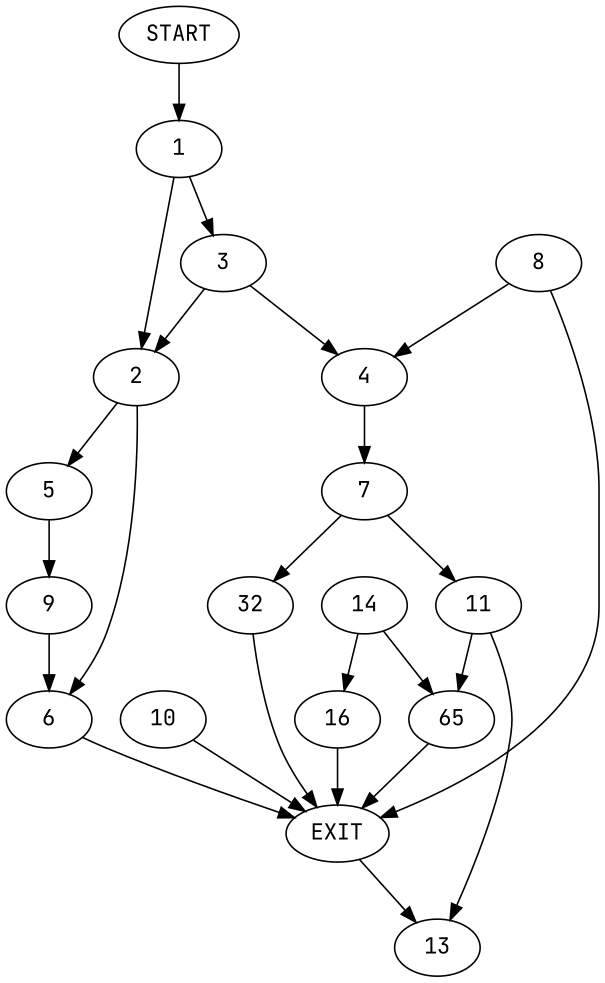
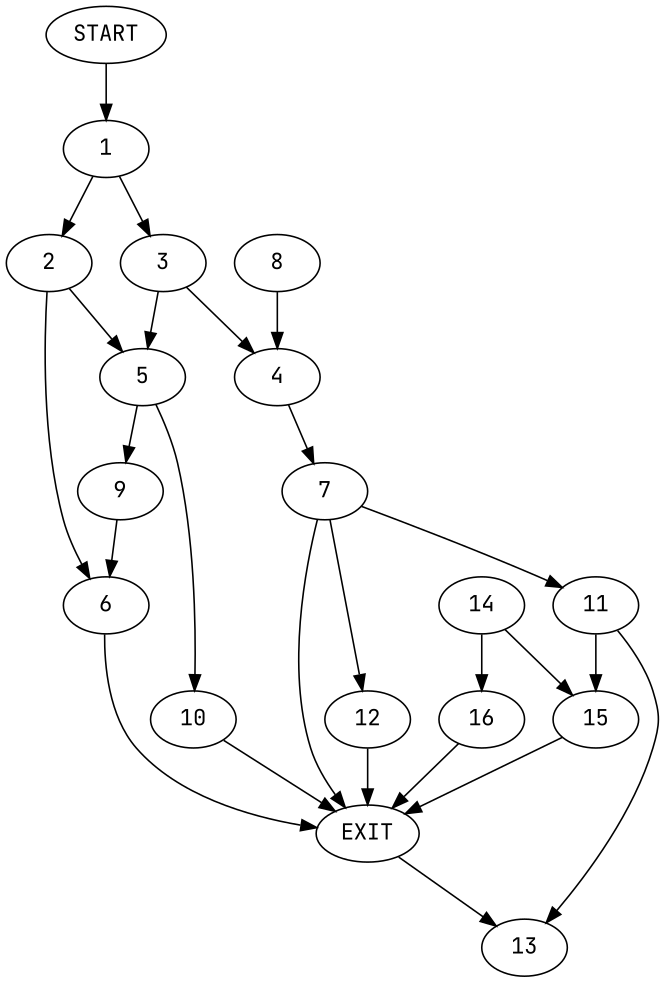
edge "3" -> "2": now "3" -> "5"
edge "5" -> "10": added
edge "8" -> "EXIT": now "7" -> "EXIT"
node "32": label "32" -> "12"
node "65": label "65" -> "15"
